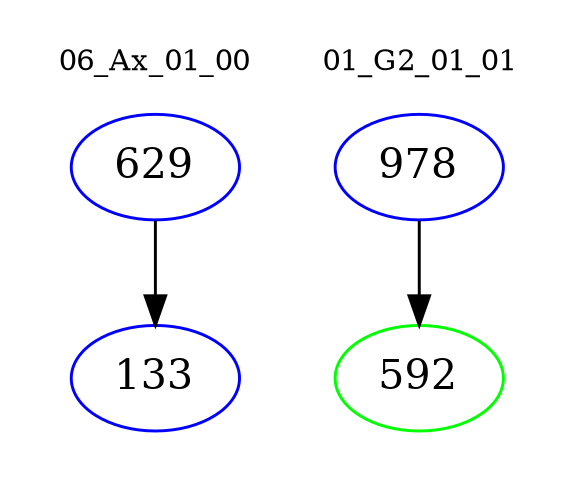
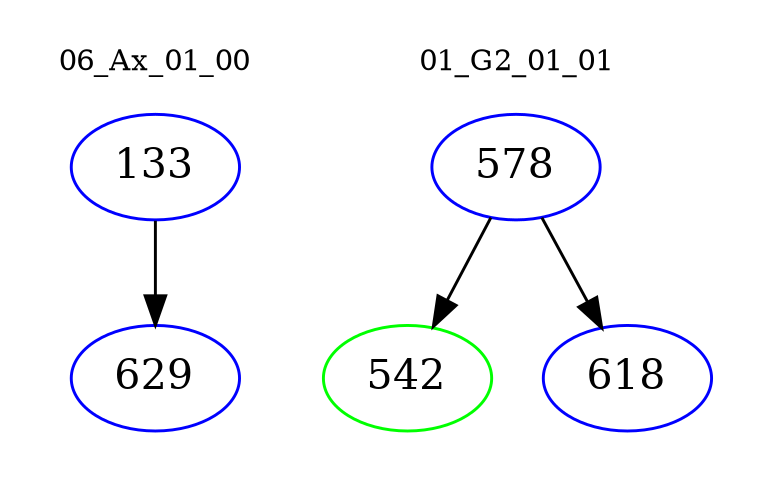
node "978": label "978" -> "578"
edge "629" -> "133": reversed
node "592": label "592" -> "542"
node "618": added
